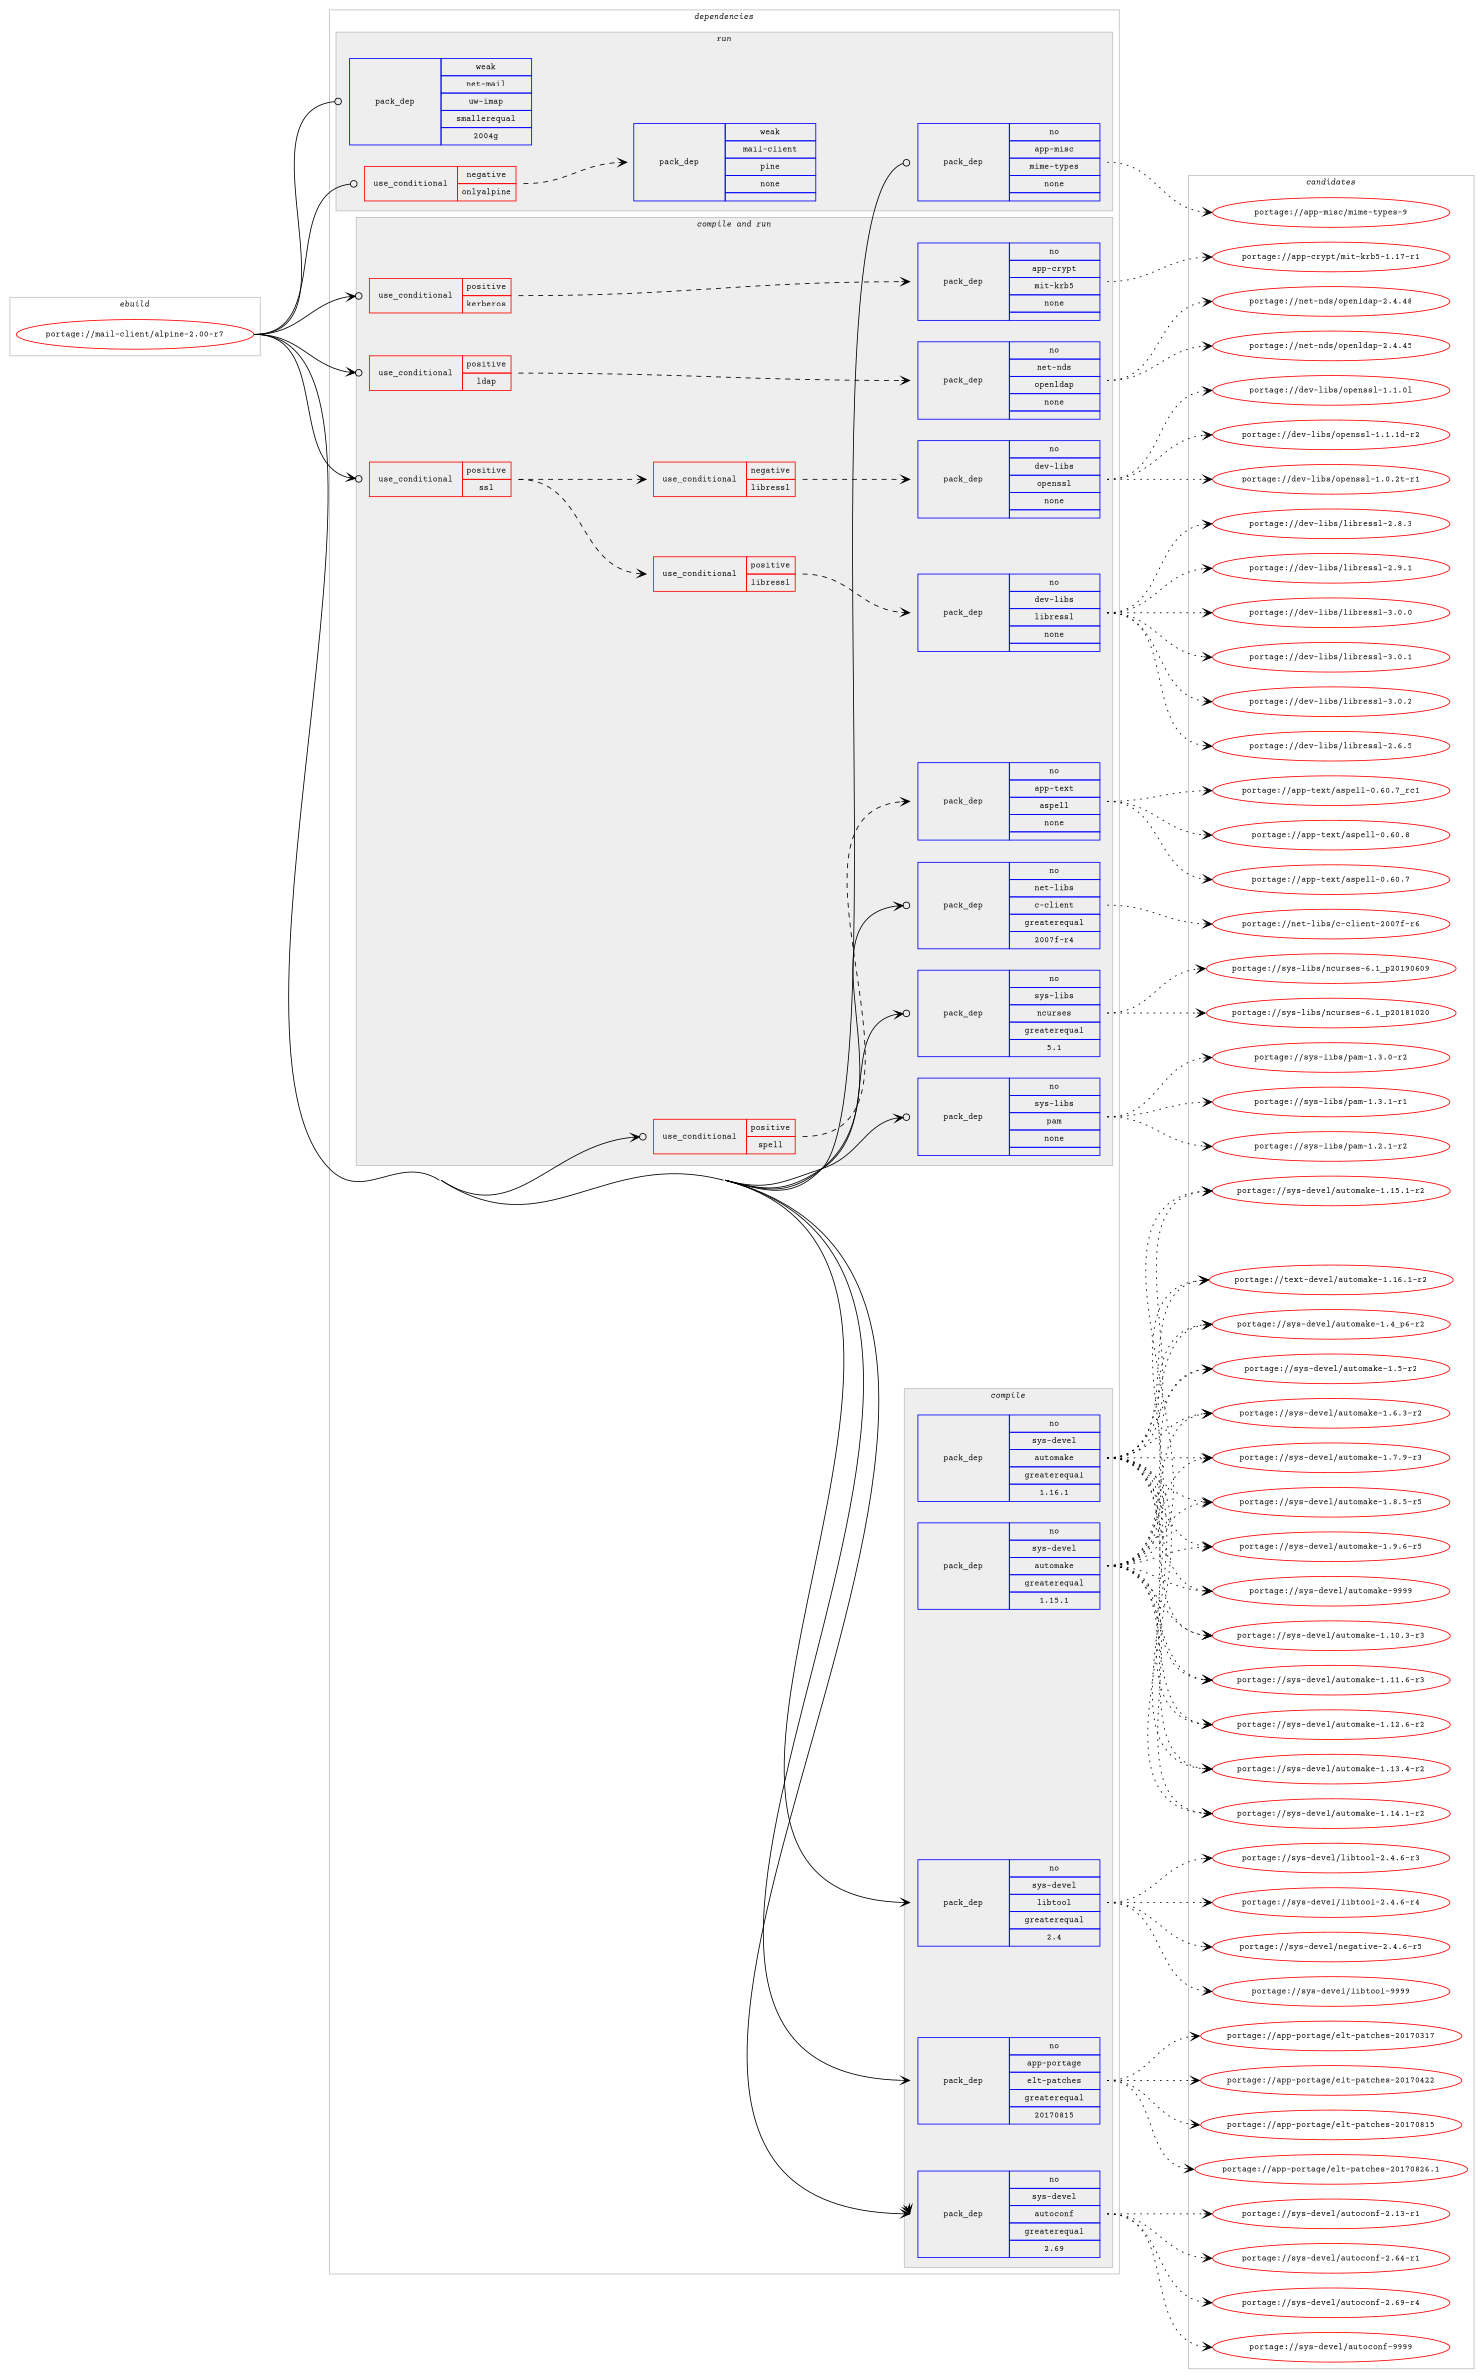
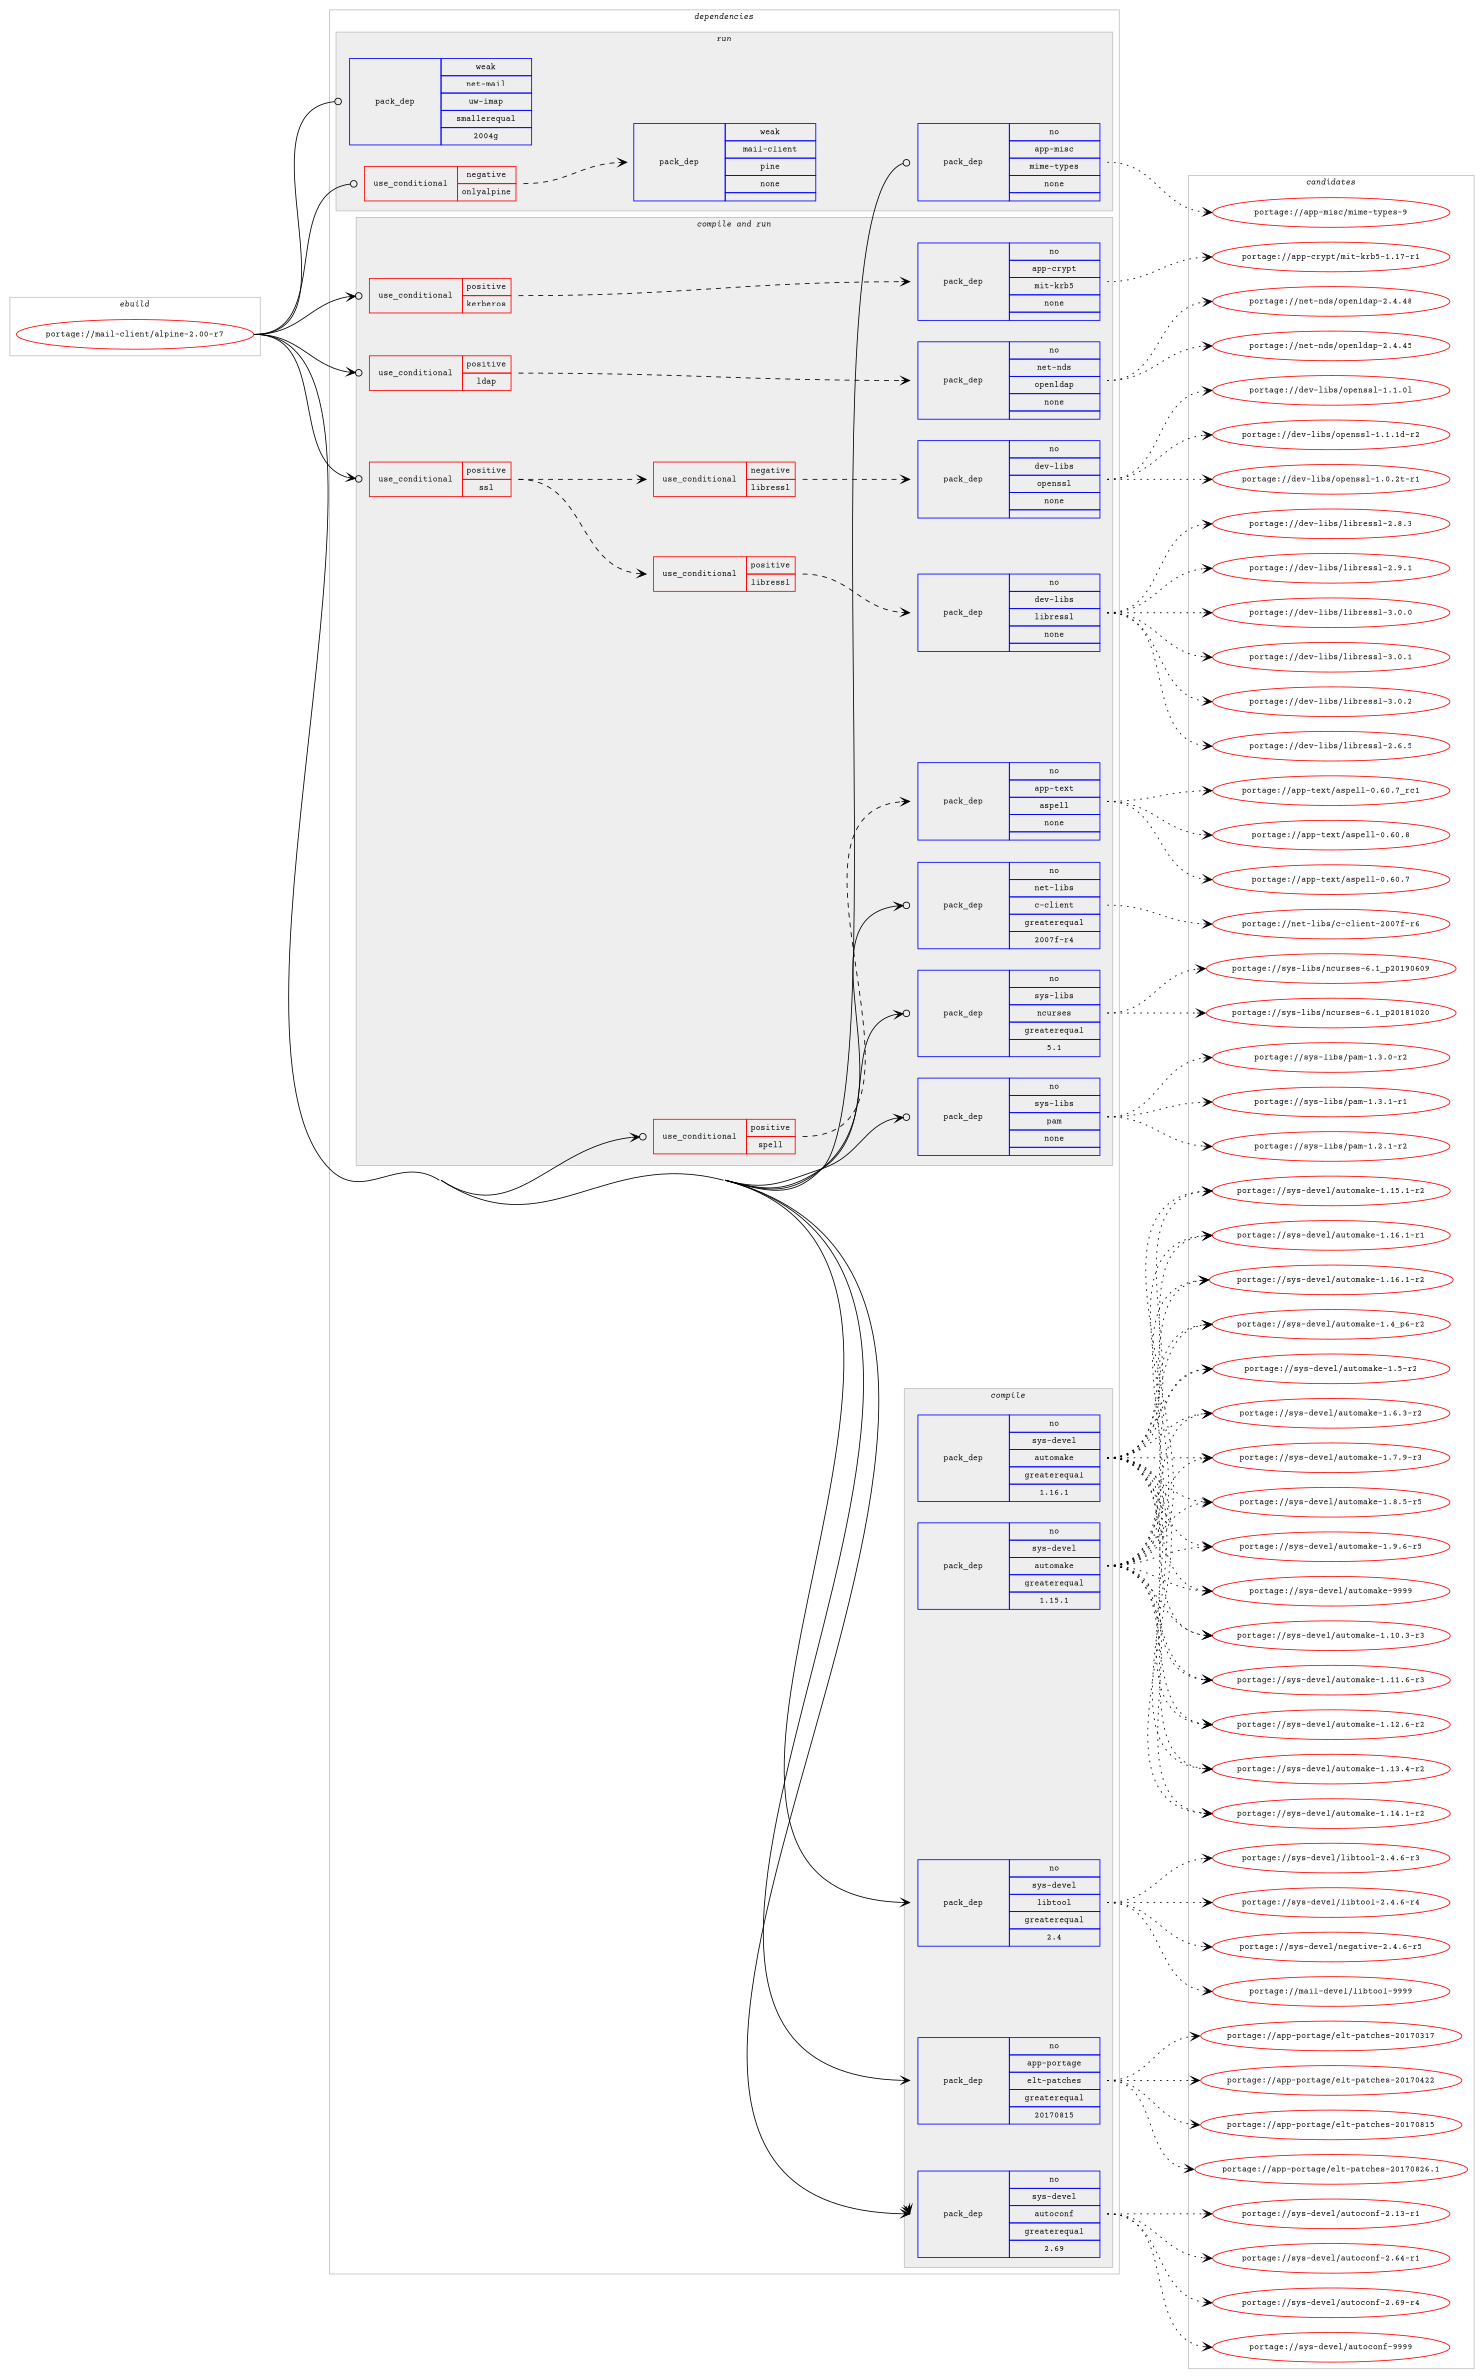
node "portage://sys-devel/automake-1.16.1-r1": added
node "portage://text-devel/automake-1.16.1-r2": label "portage://text-devel/automake-1.16.1-r2" -> "portage://sys-devel/automake-1.16.1-r2"
node "portage://sys-devel/libtool-9999": label "portage://sys-devel/libtool-9999" -> "portage://mail-devel/libtool-9999"
